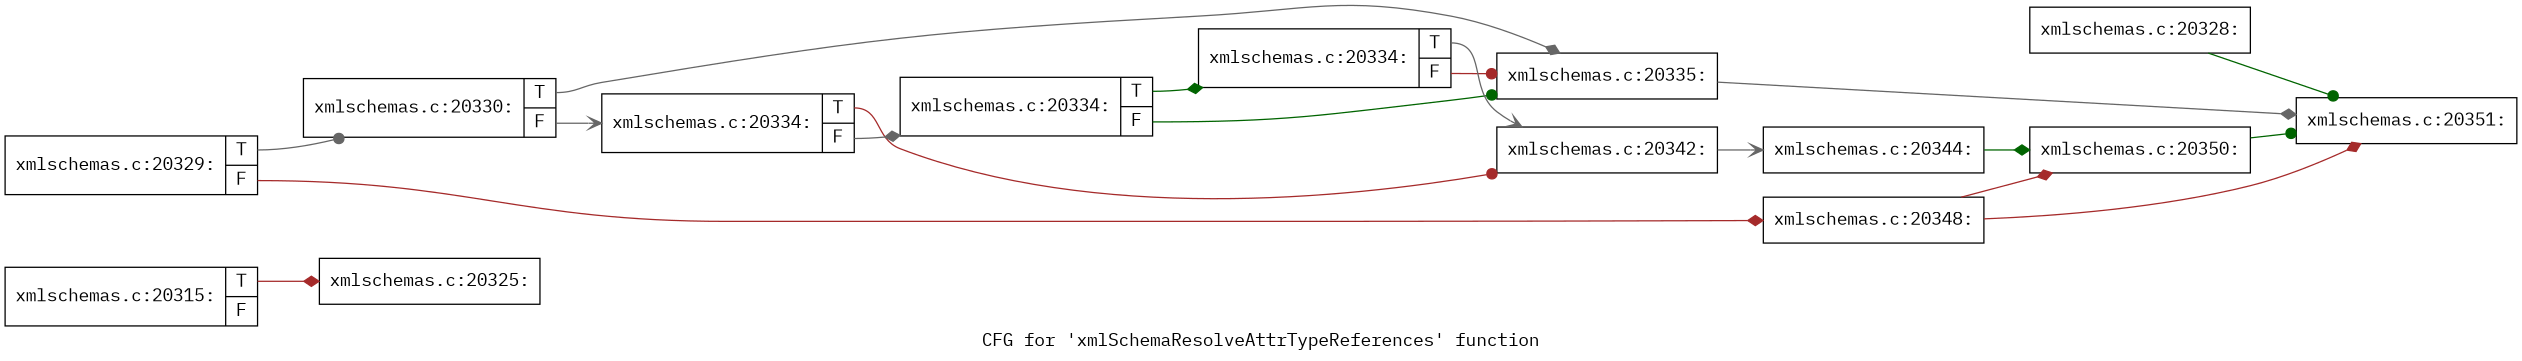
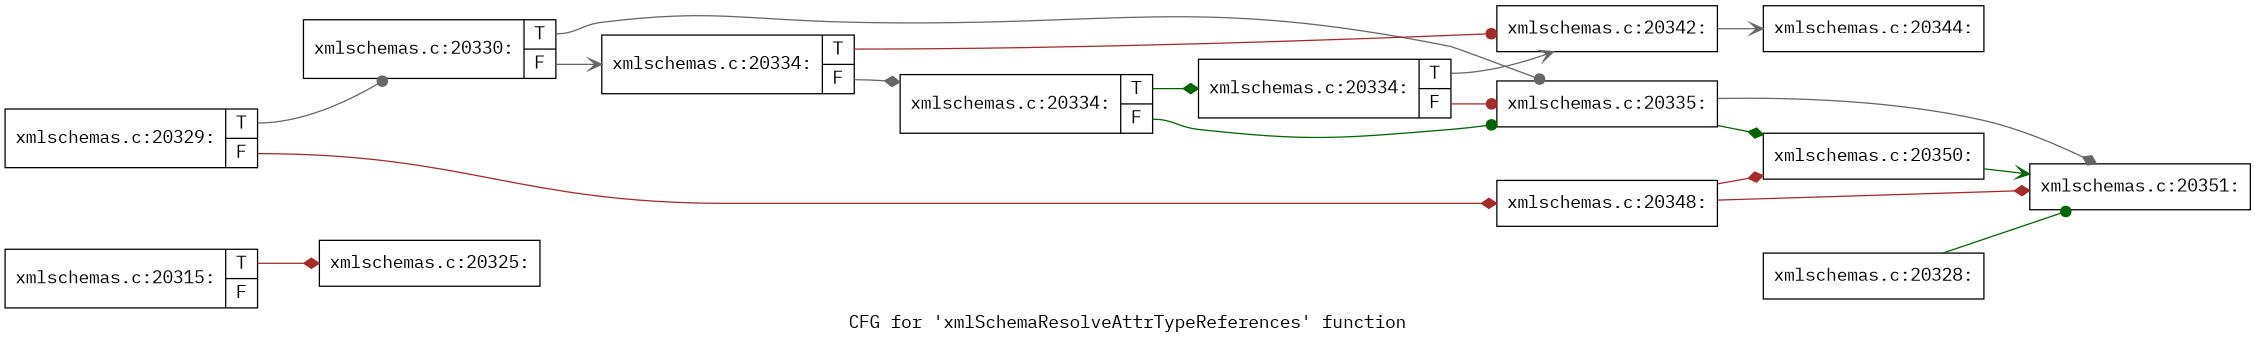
edge "xmlschemas.c:20330:" -> "xmlschemas.c:20335:": arrowhead diamond -> dot
edge "xmlschemas.c:20350:" -> "xmlschemas.c:20351:": arrowhead dot -> vee
edge "xmlschemas.c:20344:" -> "xmlschemas.c:20350:": now "xmlschemas.c:20335:" -> "xmlschemas.c:20350:"
